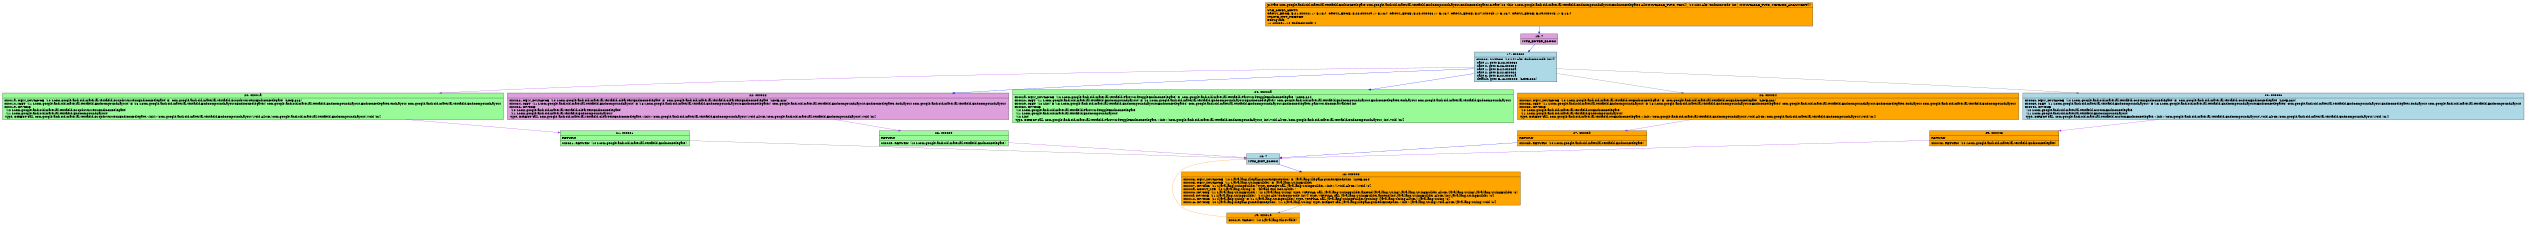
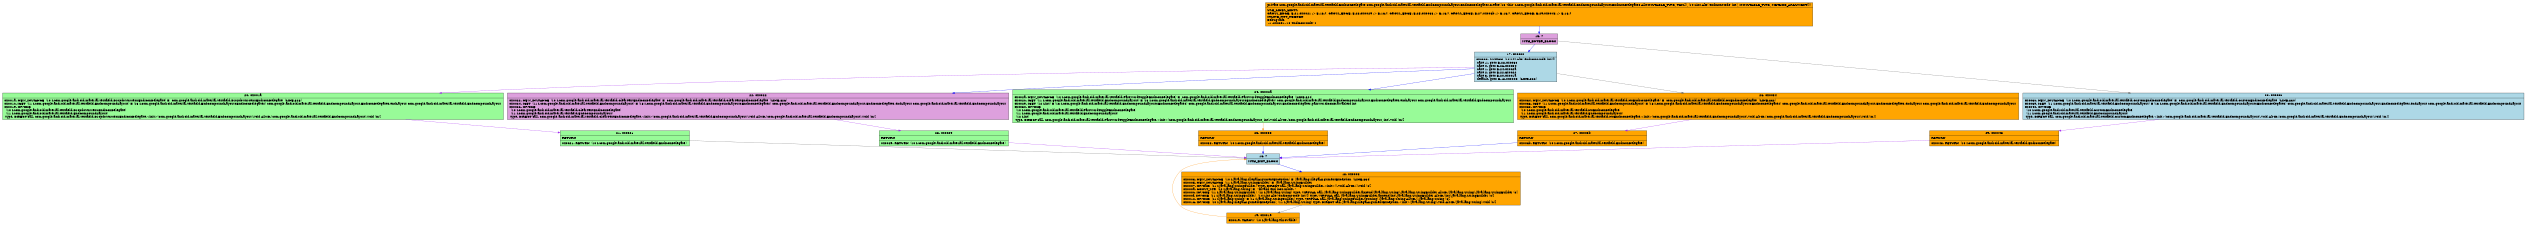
edge "17: 0x0000" -> "28: 0x003c": now "15: ?" -> "28: 0x003c"
node "25: 0x0033": added
